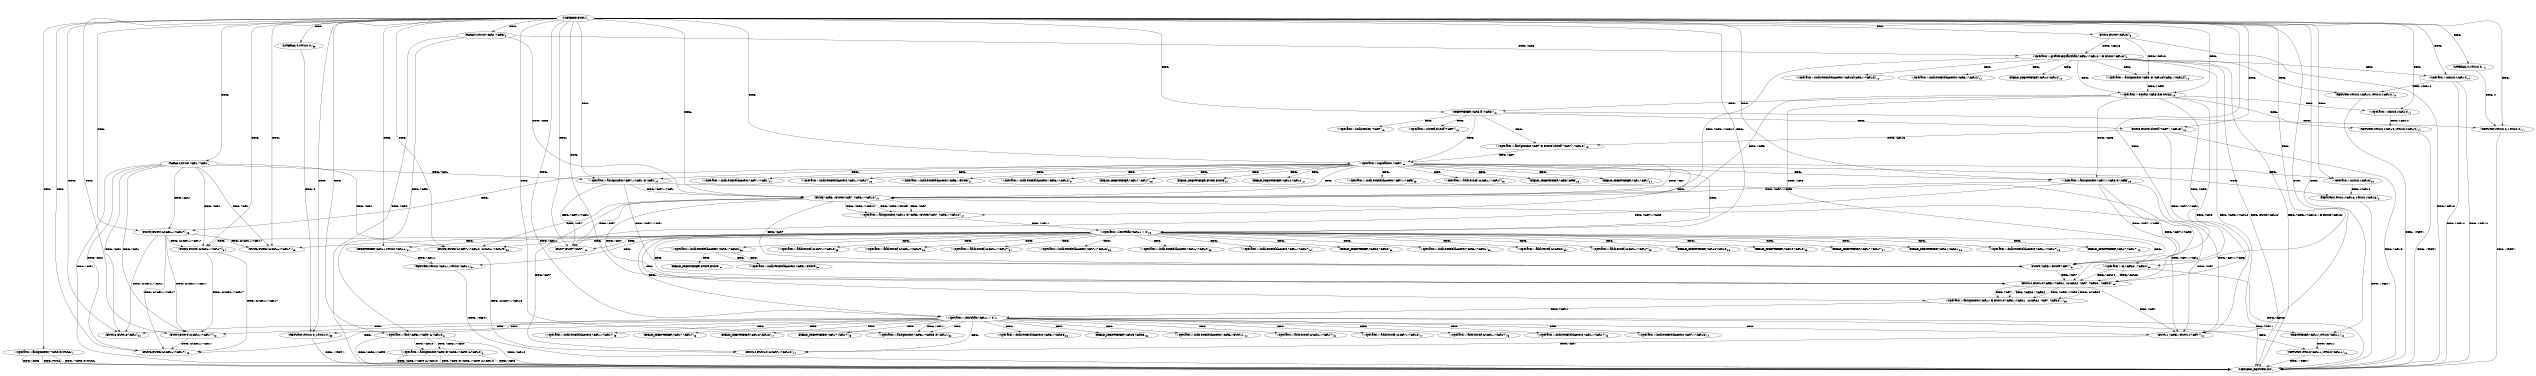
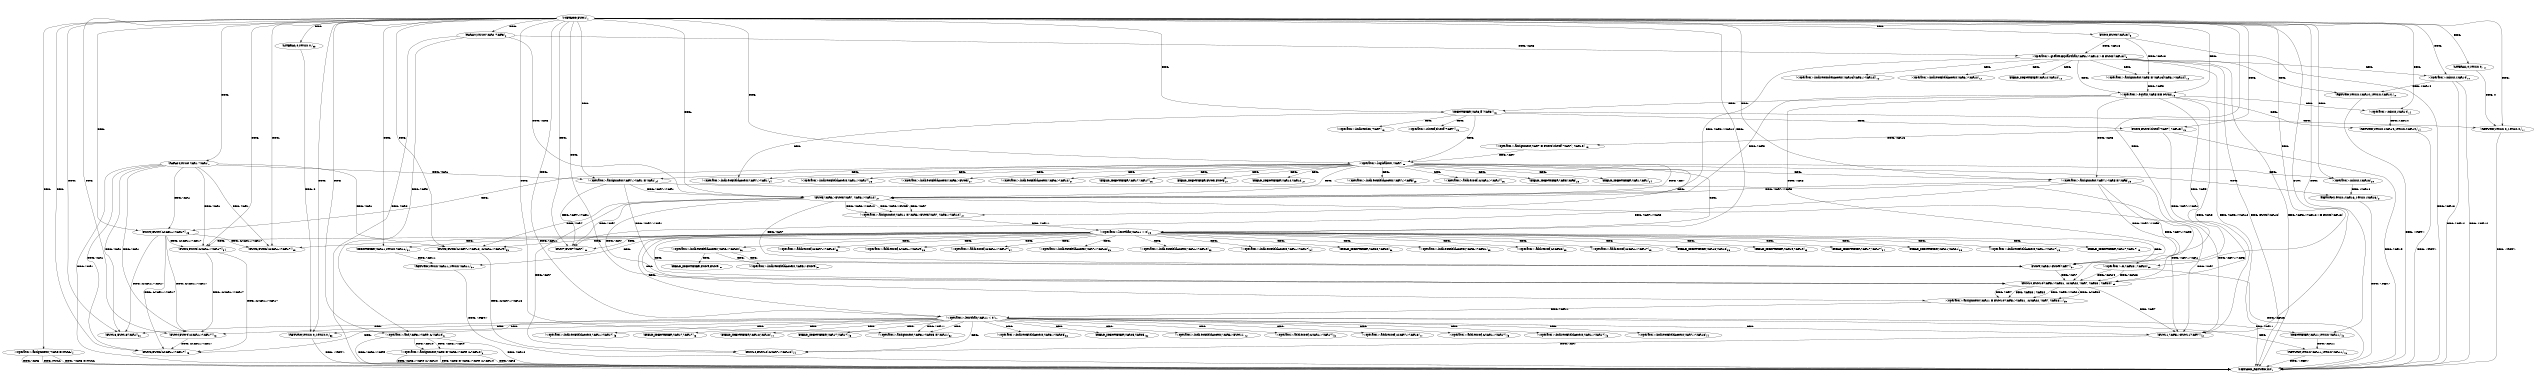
edge "(IDENTIFIER,VAR8,if (VAR8))" -> "(<operator>.assignment,VAR7 = FUN3(sizeof(*VAR7), VAR15))": now "(IDENTIFIER,VAR8,if (VAR8))" -> "(<operator>.indirectFieldAccess,VAR7->VAR1)"
